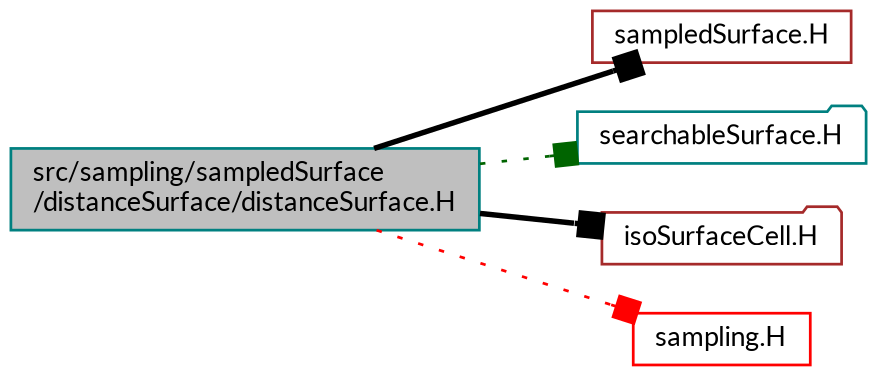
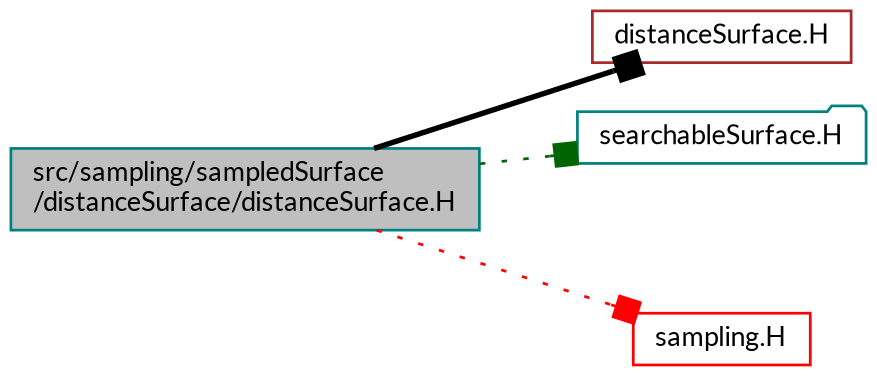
node "sampledSurface.H": label "sampledSurface.H" -> "distanceSurface.H"
node "isoSurfaceCell.H": removed
